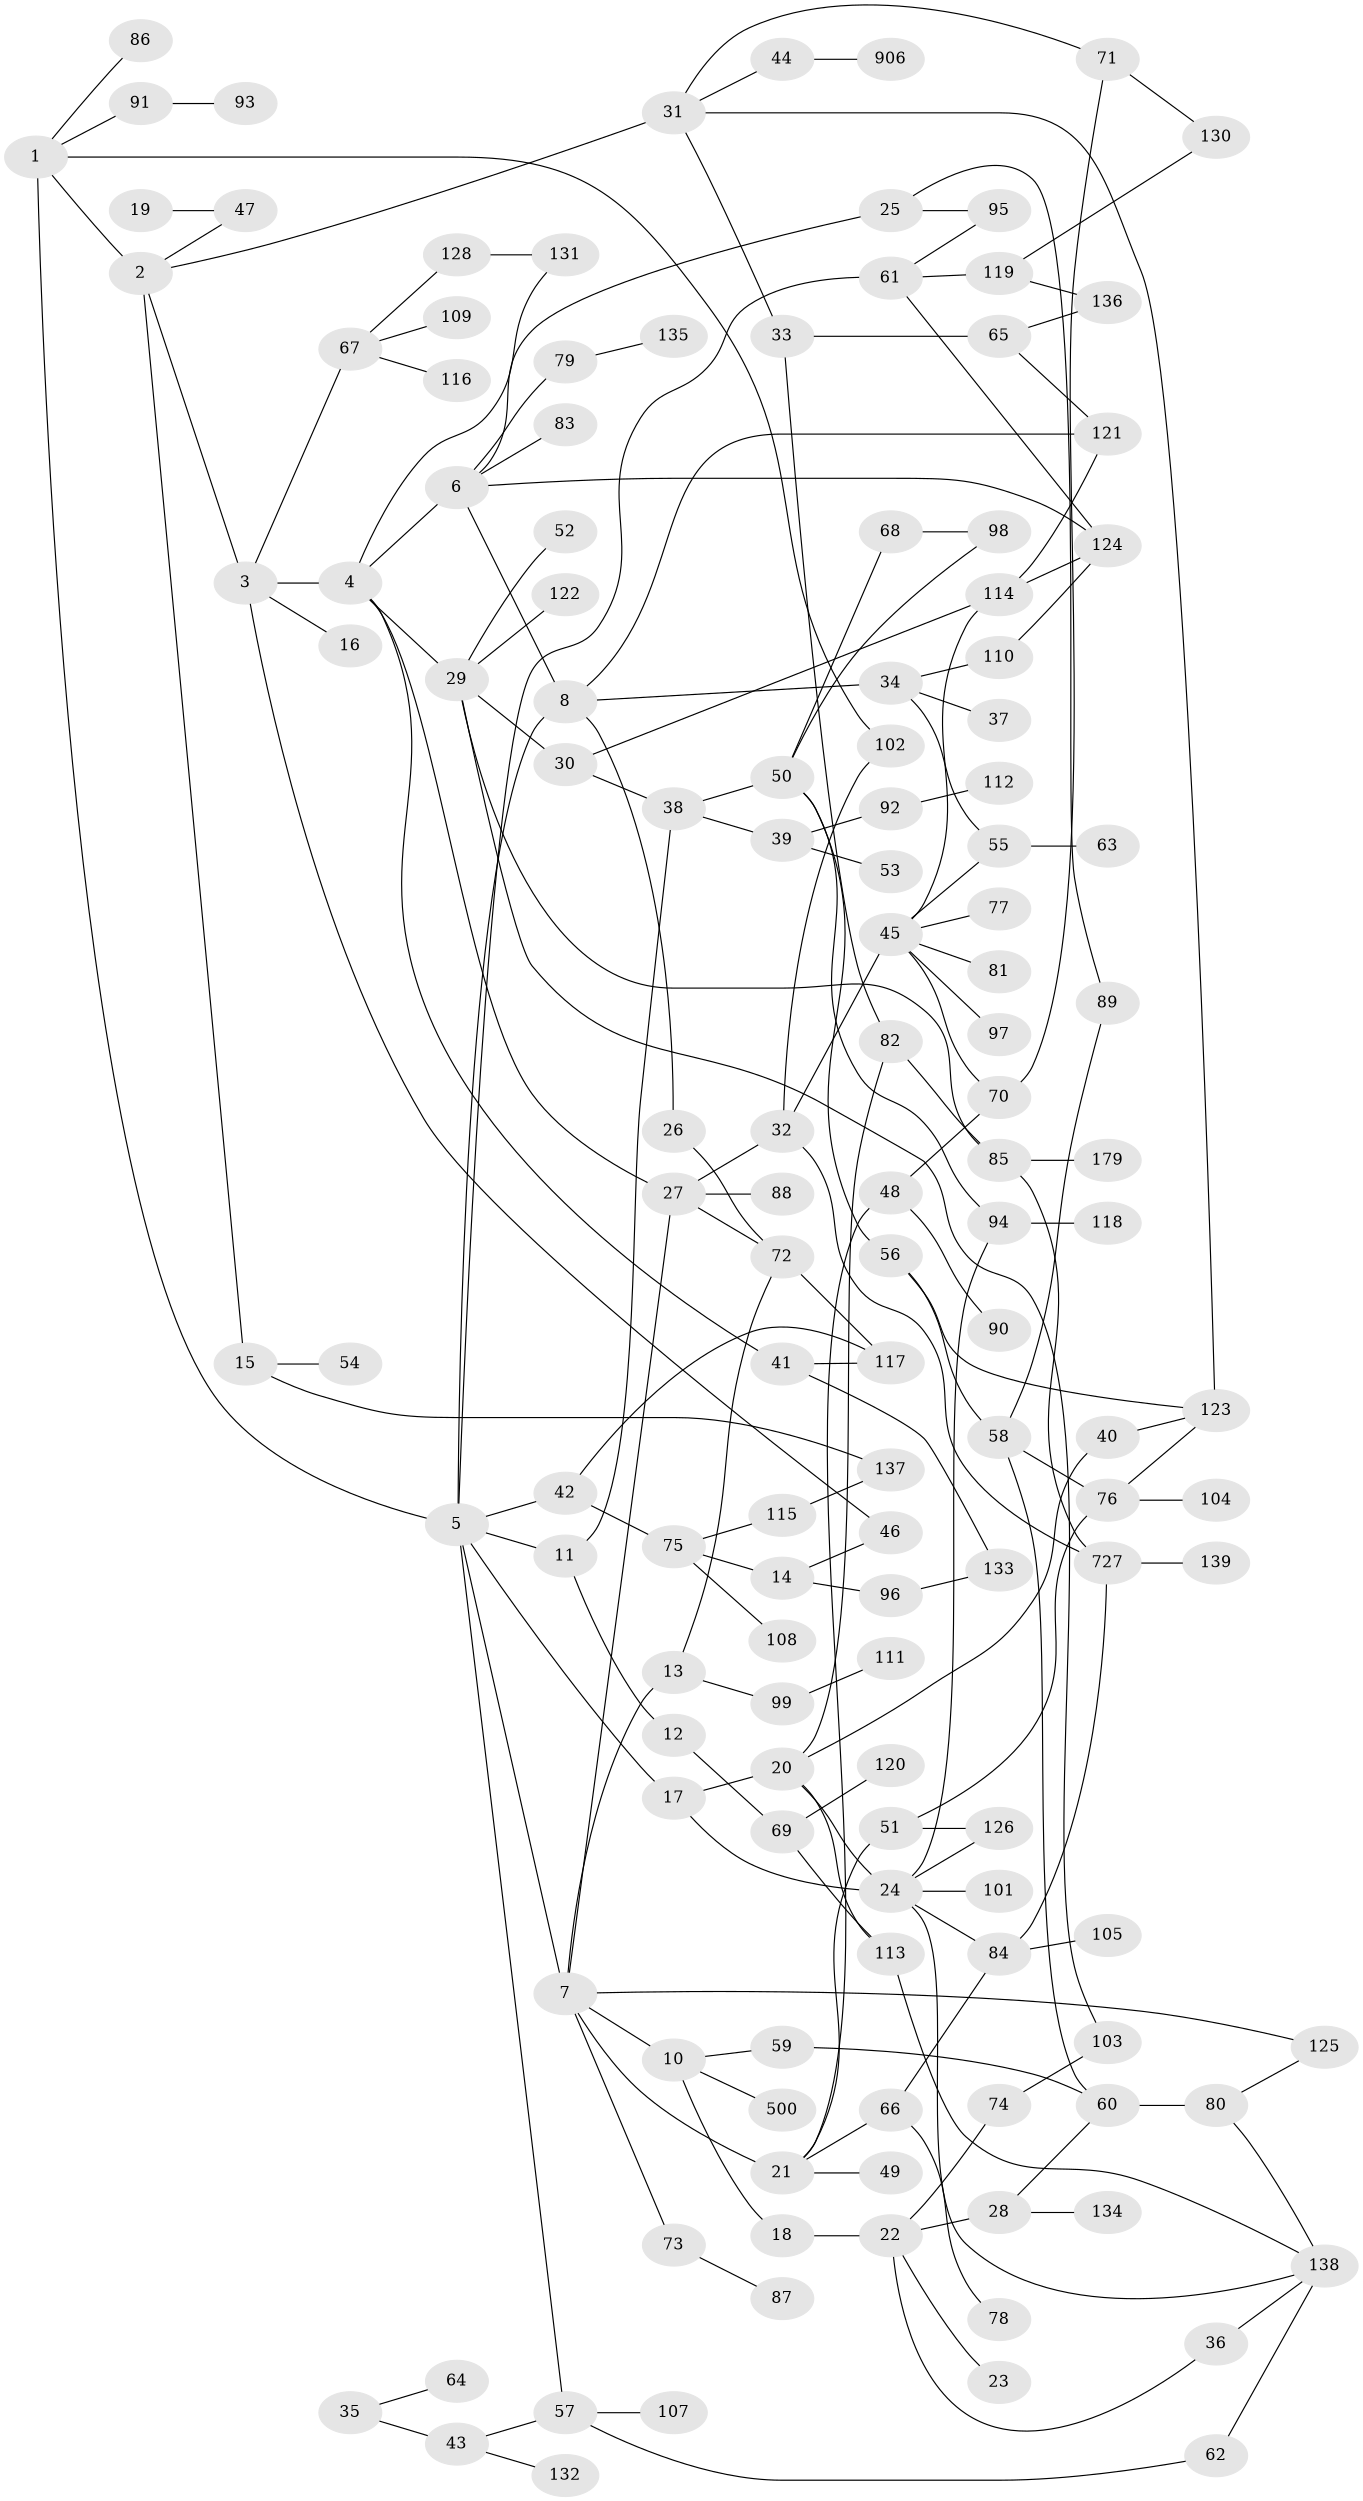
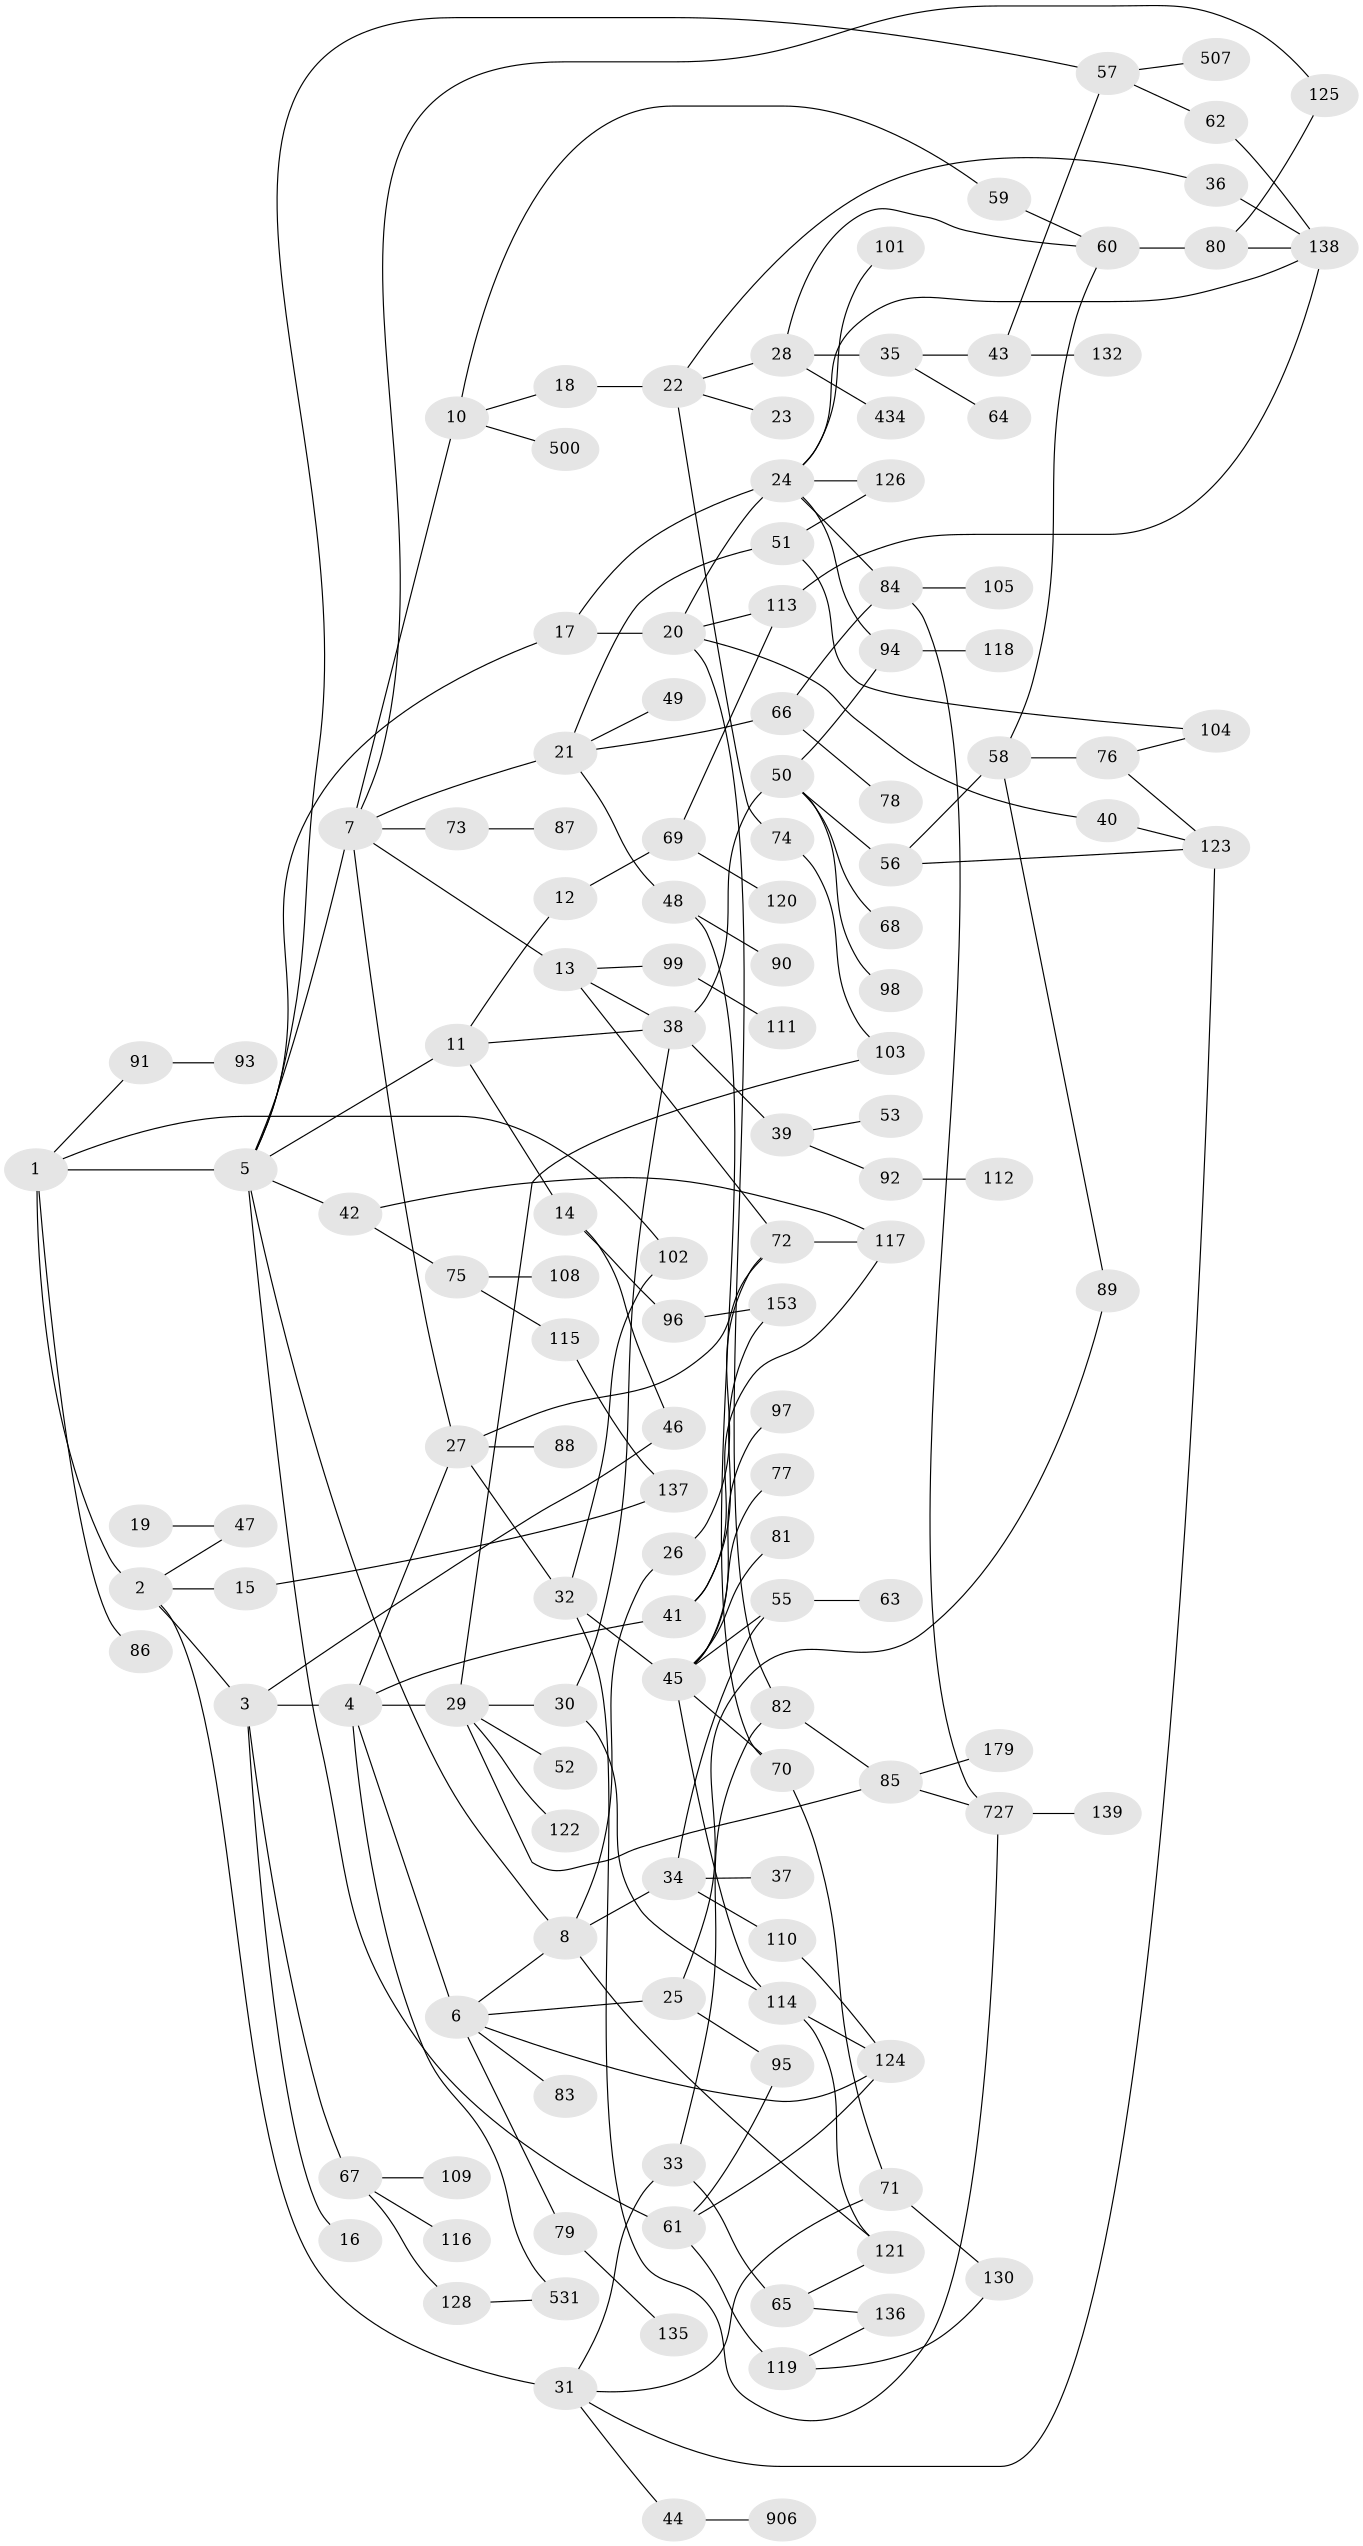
node "131": label "131" -> "531"
edge "28" -- "35": added
edge "68" -- "98": removed
edge "13" -- "38": added
node "54": removed
edge "75" -- "14": now "11" -- "14"
node "133": label "133" -> "153"
edge "76" -- "51": now "104" -- "51"
node "134": label "134" -> "434"
node "107": label "107" -> "507"
